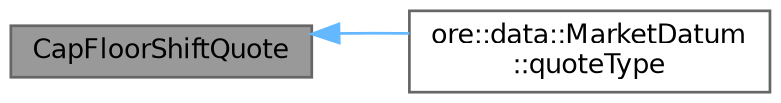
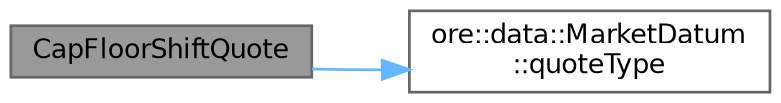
edge "ore::data::MarketDatum ::quoteType" -> "CapFloorShiftQuote": reversed
